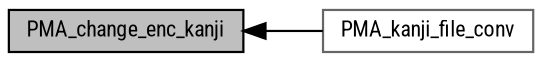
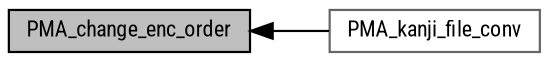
node "PMA_change_enc_kanji": label "PMA_change_enc_kanji" -> "PMA_change_enc_order"
